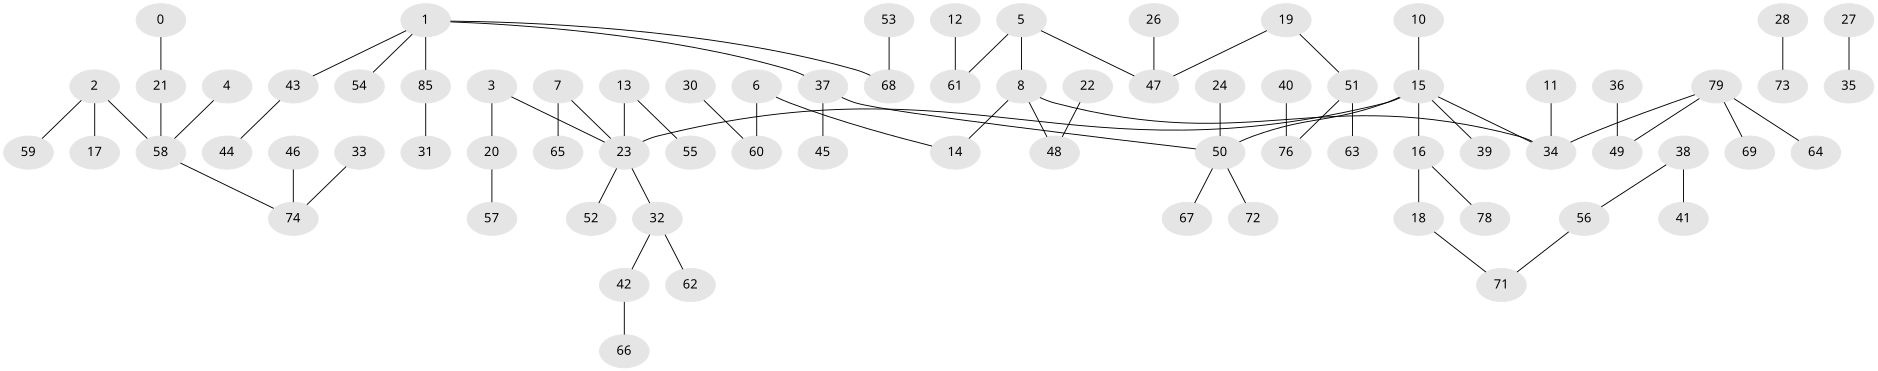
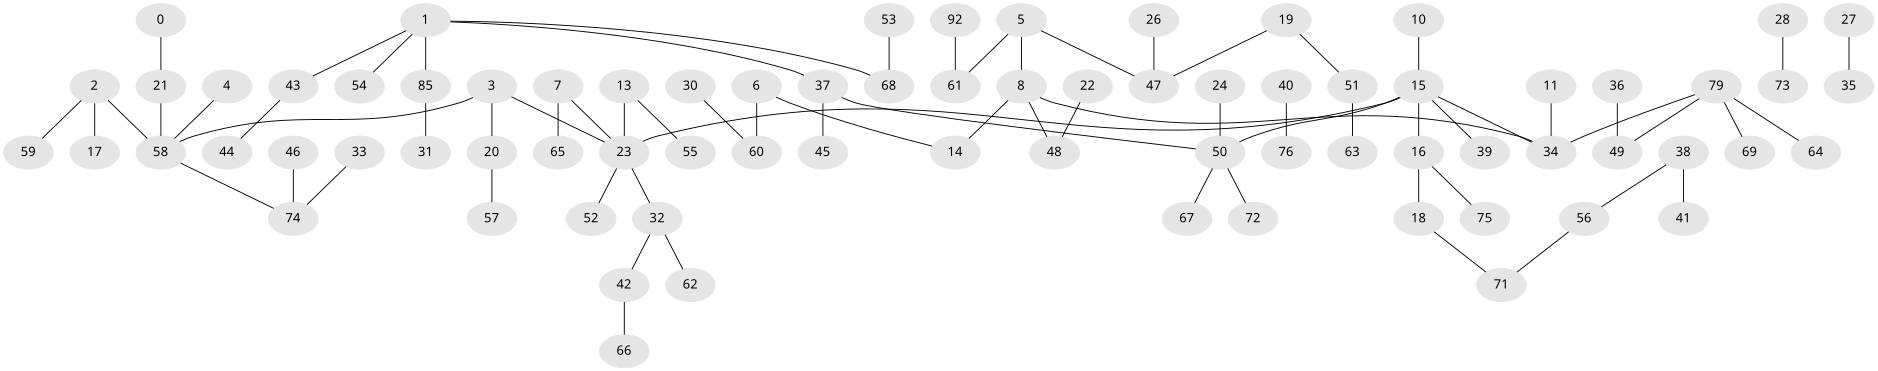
node "12": label "12" -> "92"
edge "3" -- "58": added
edge "51" -- "76": removed
node "78": label "78" -> "75"
